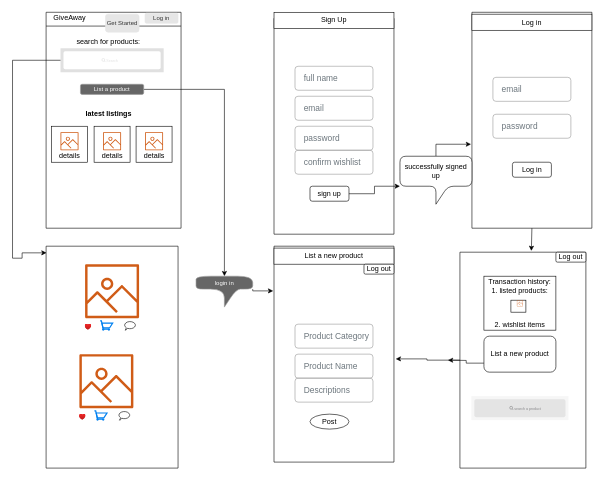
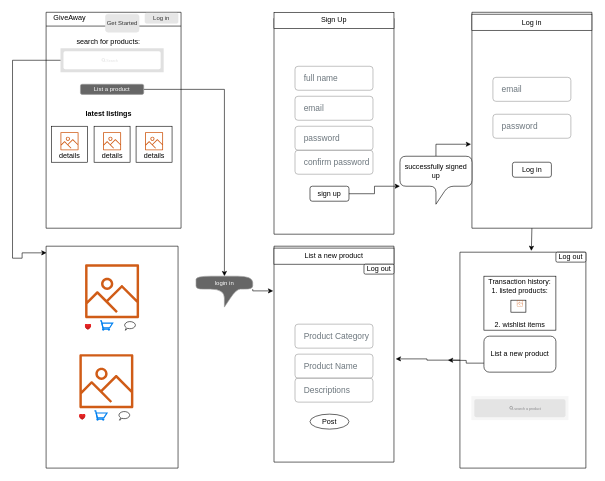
node "confirm wishlist": label "confirm wishlist" -> "confirm password"
